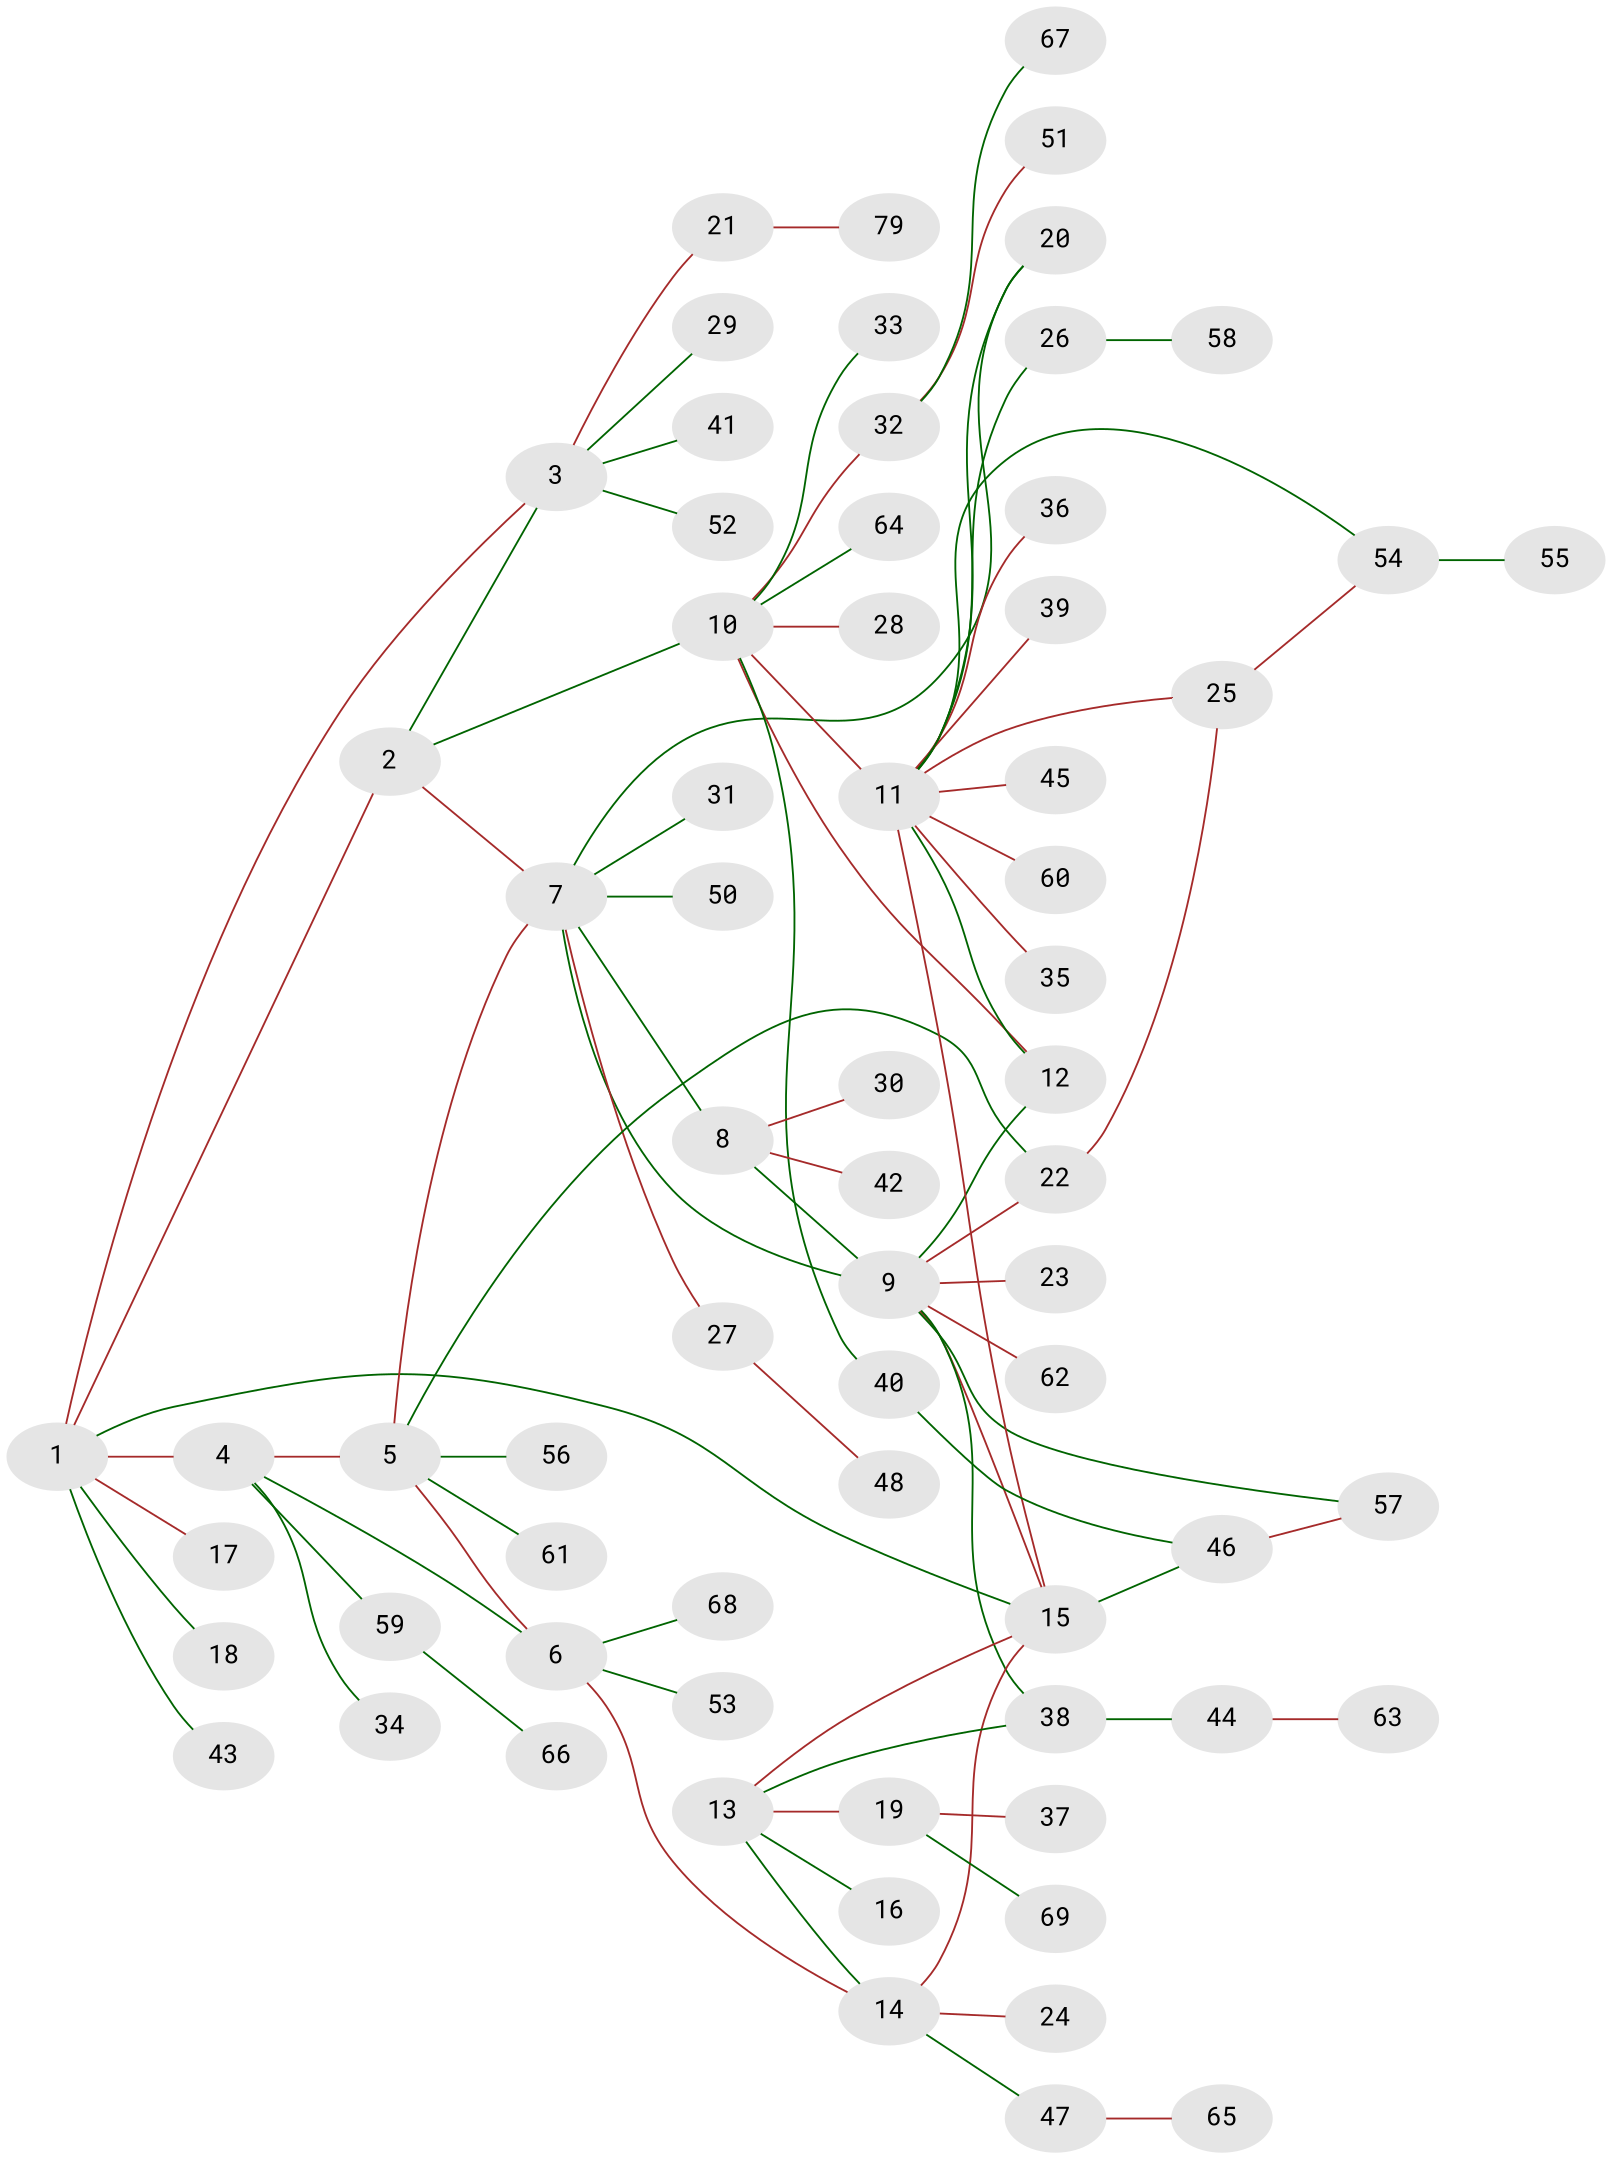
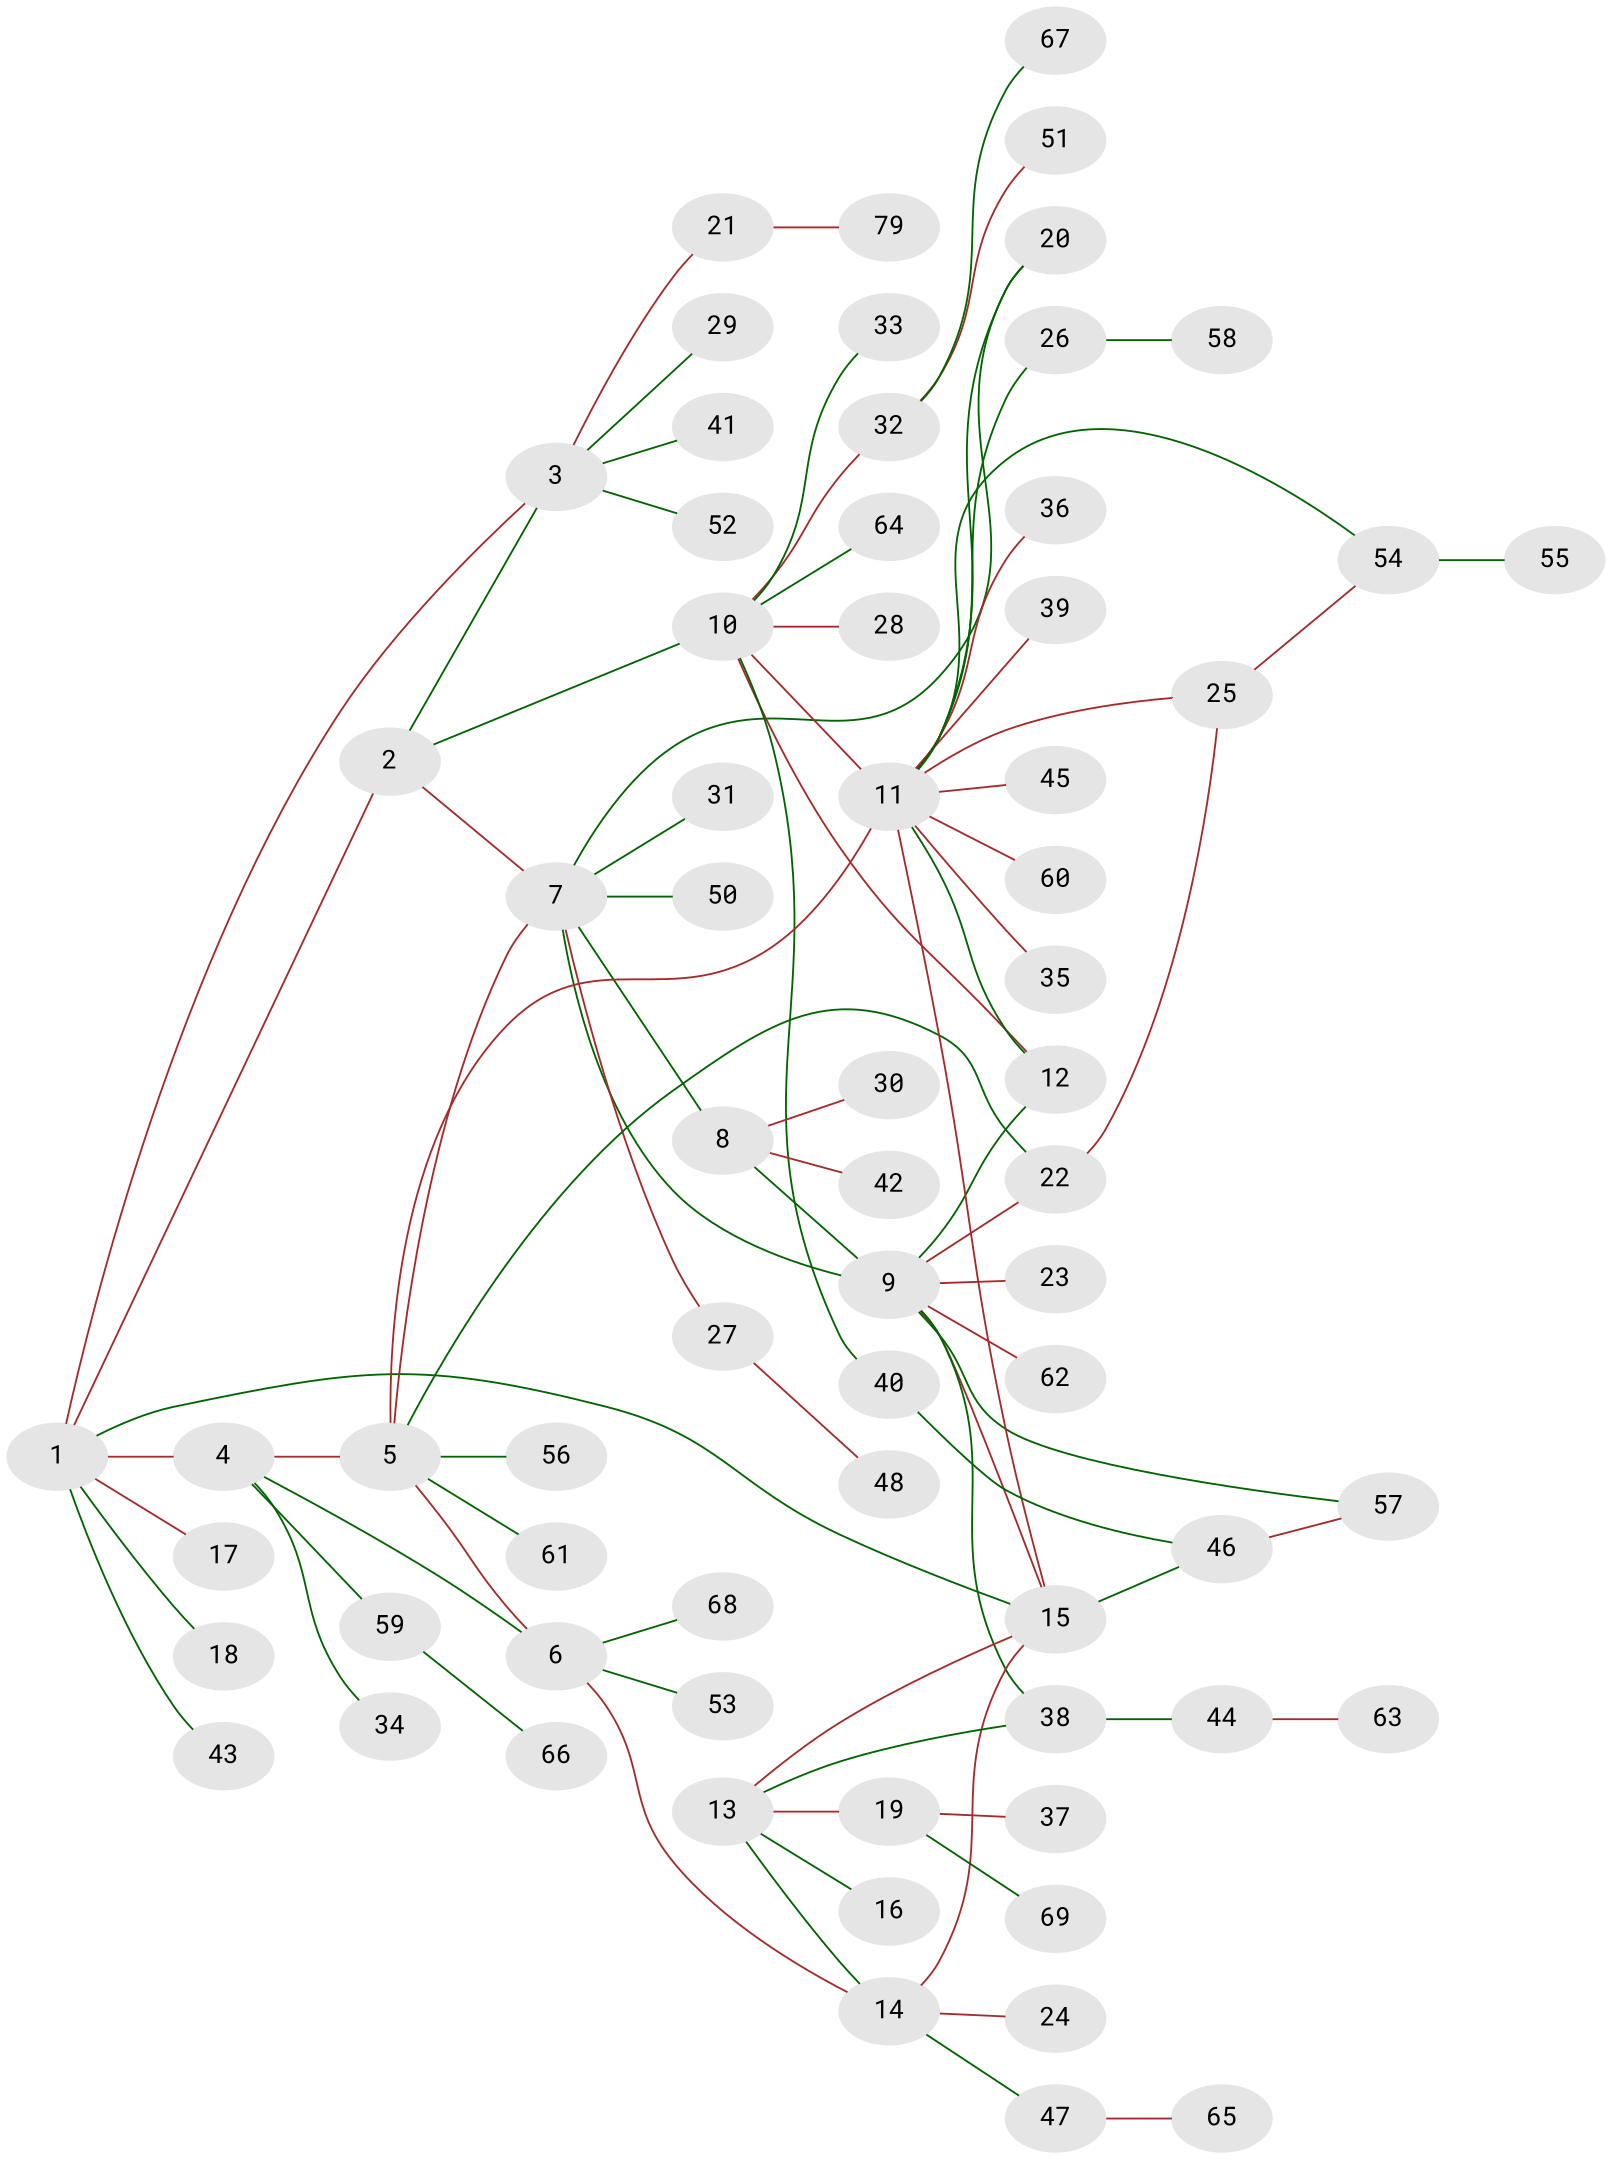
edge "11" -- "5": added
